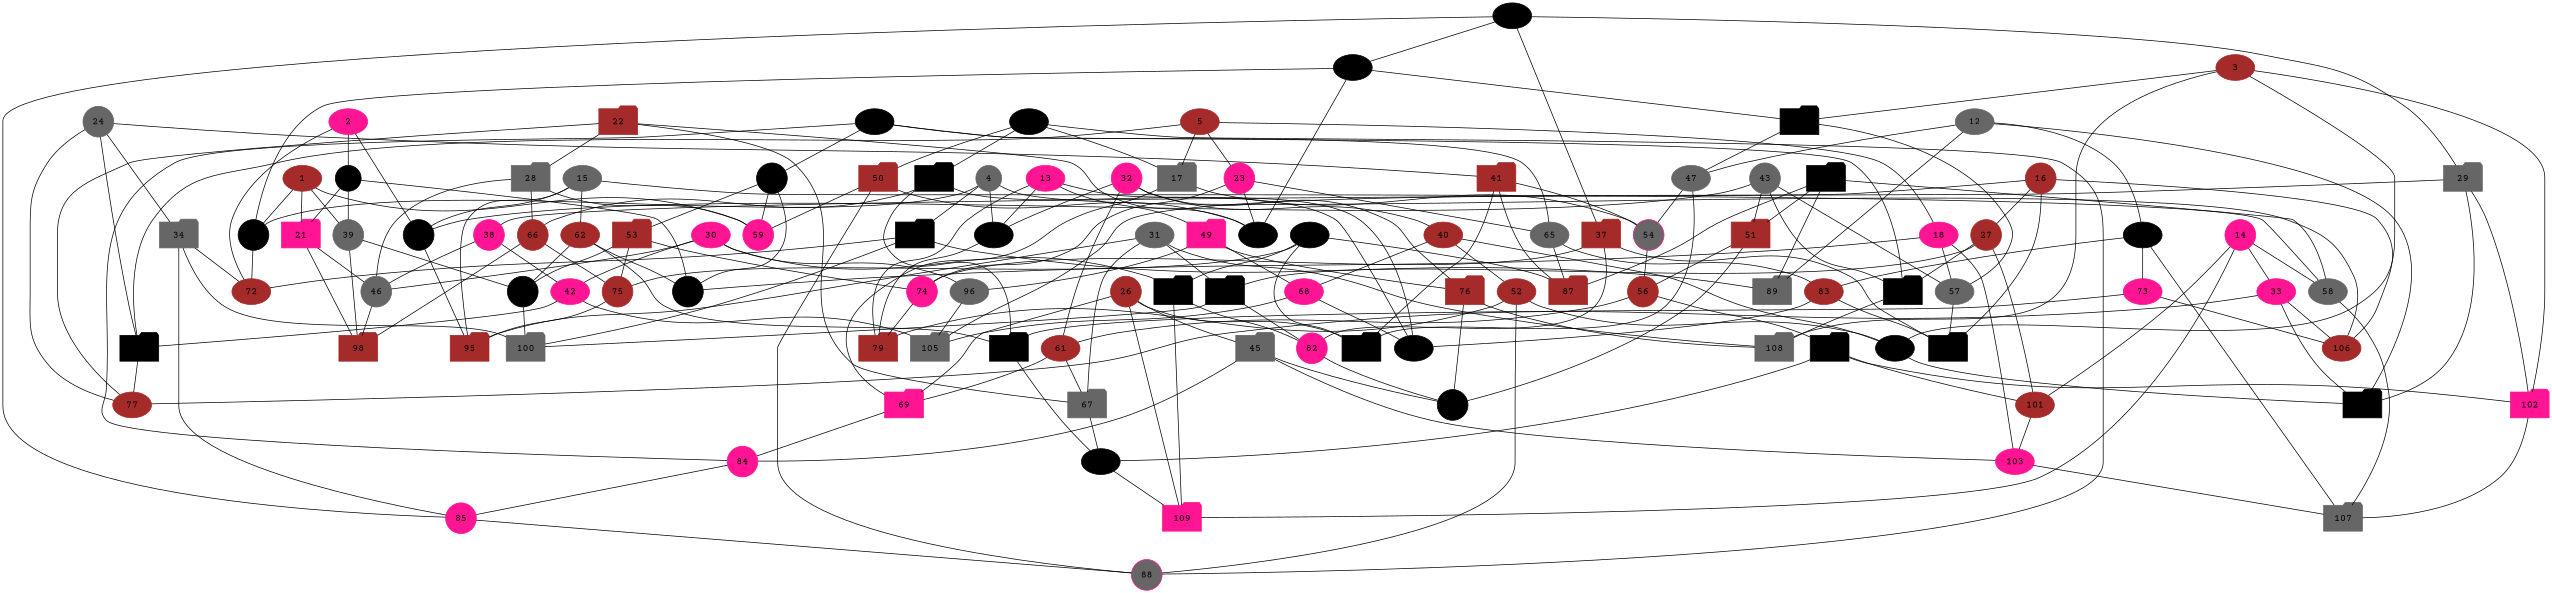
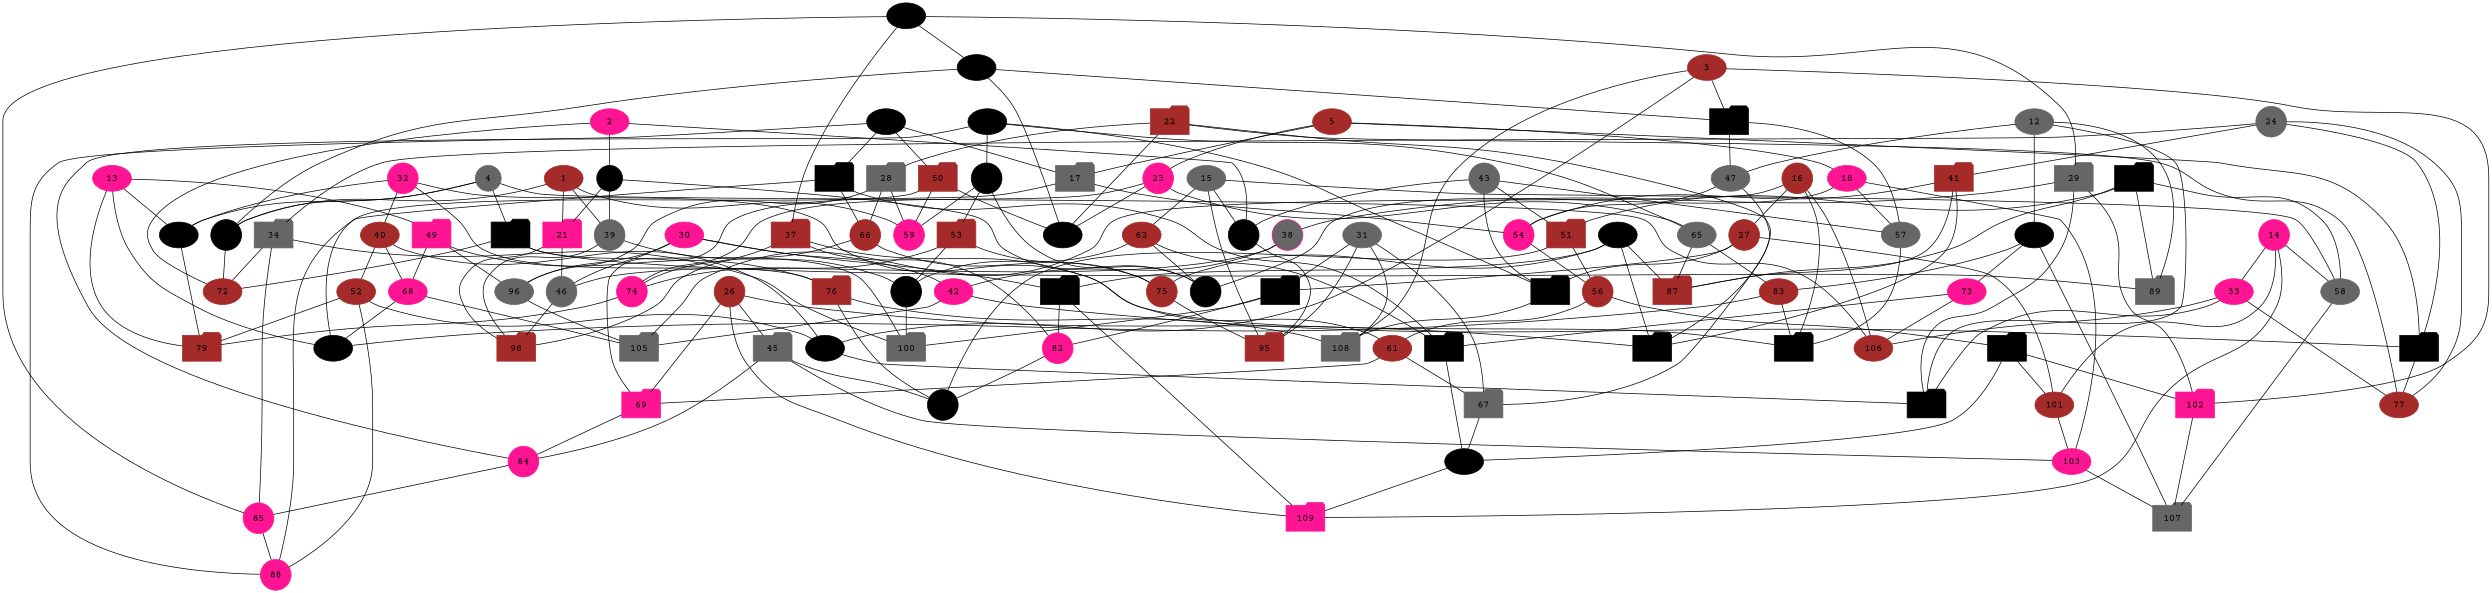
edge "28" -- "46": now "28" -- "96"
node "38": fillcolor deeppink -> gray40
node "54": fillcolor gray40 -> deeppink
node "88": fillcolor gray40 -> deeppink
